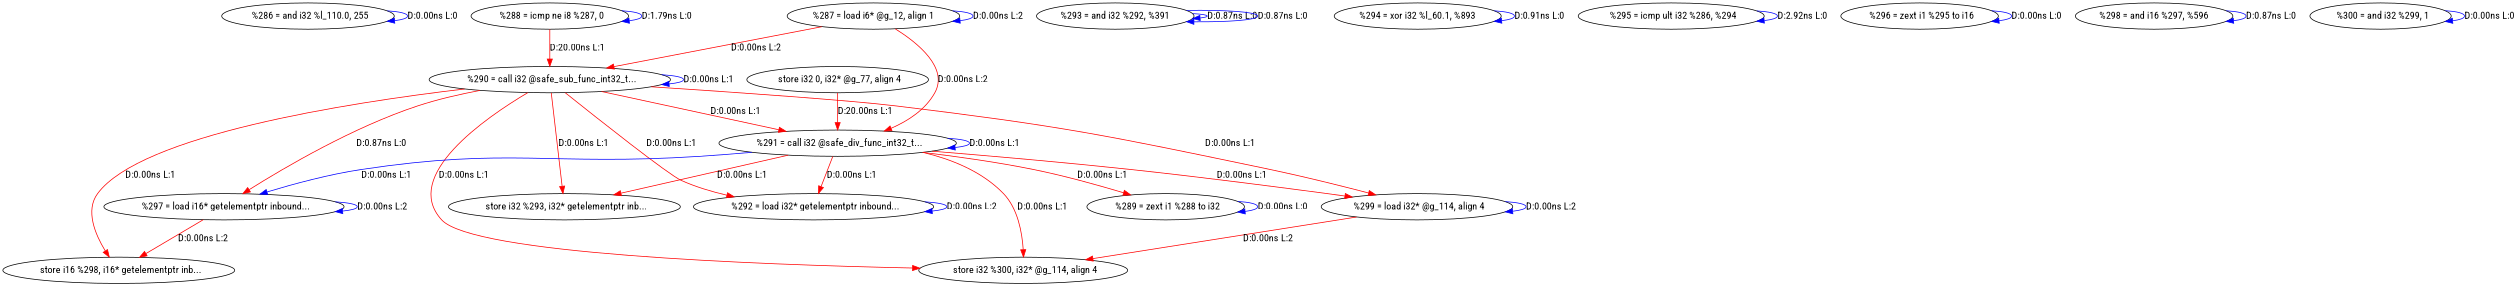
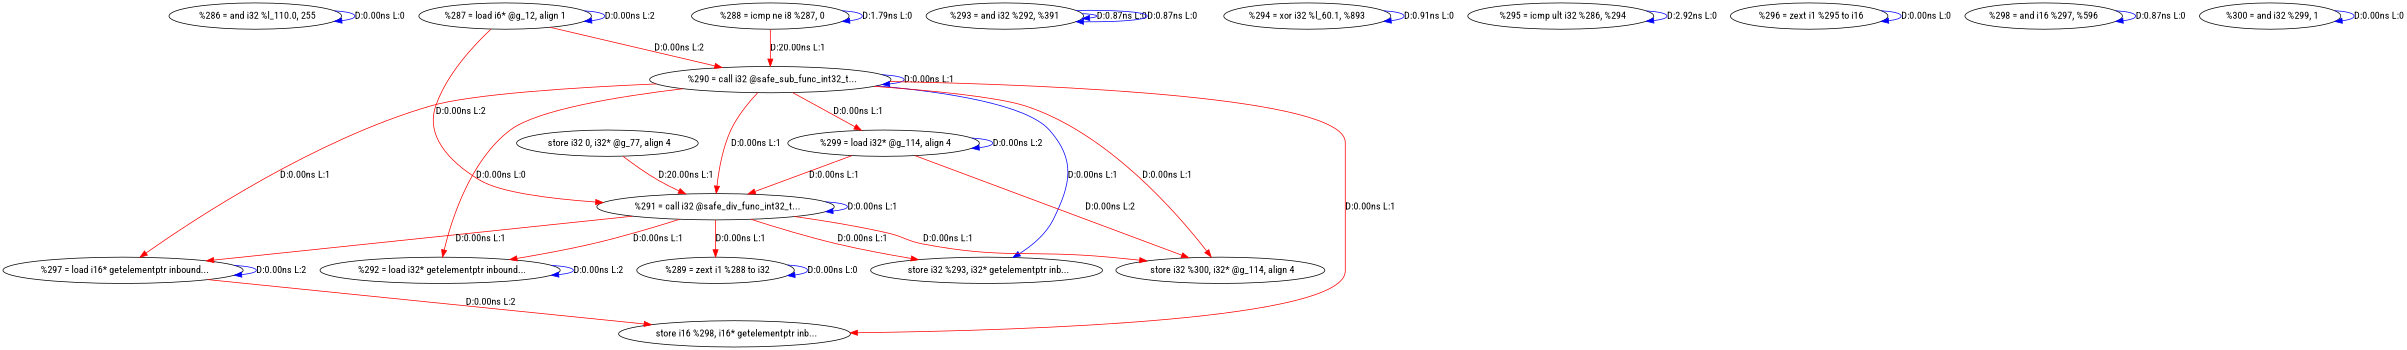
edge "%290 = call i32 @safe_sub_func_int32_t..." -> "store i32 %293, i32* getelementptr inb...": color red -> blue
edge "%290 = call i32 @safe_sub_func_int32_t..." -> "%297 = load i16* getelementptr inbound...": label "D:0.87ns L:0" -> "D:0.00ns L:1"
edge "%290 = call i32 @safe_sub_func_int32_t..." -> "%292 = load i32* getelementptr inbound...": label "D:0.00ns L:1" -> "D:0.00ns L:0"
edge "%291 = call i32 @safe_div_func_int32_t..." -> "%297 = load i16* getelementptr inbound...": color blue -> red
edge "%291 = call i32 @safe_div_func_int32_t..." -> "%299 = load i32* @g_114, align 4": reversed
